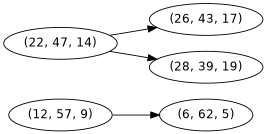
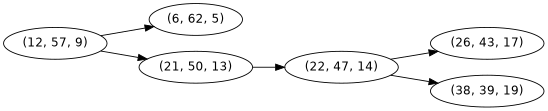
node "(21, 50, 13)": added
node "(28, 39, 19)": label "(28, 39, 19)" -> "(38, 39, 19)"
